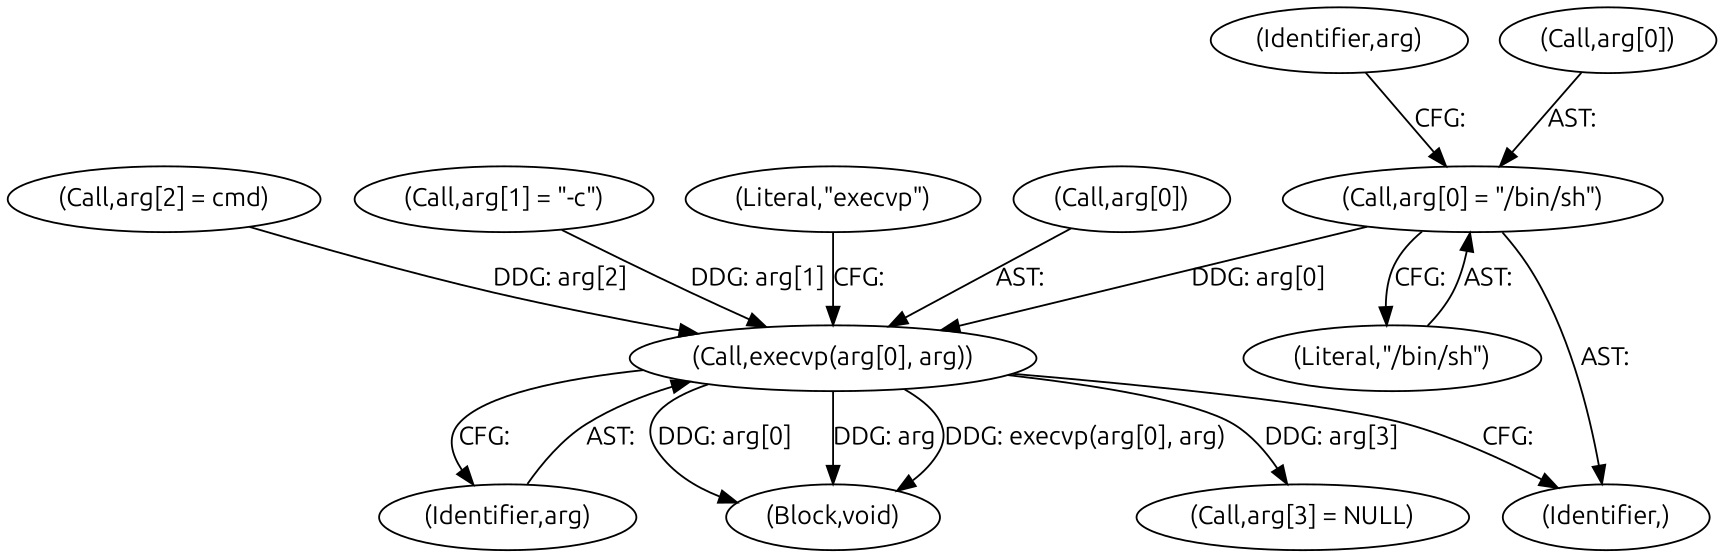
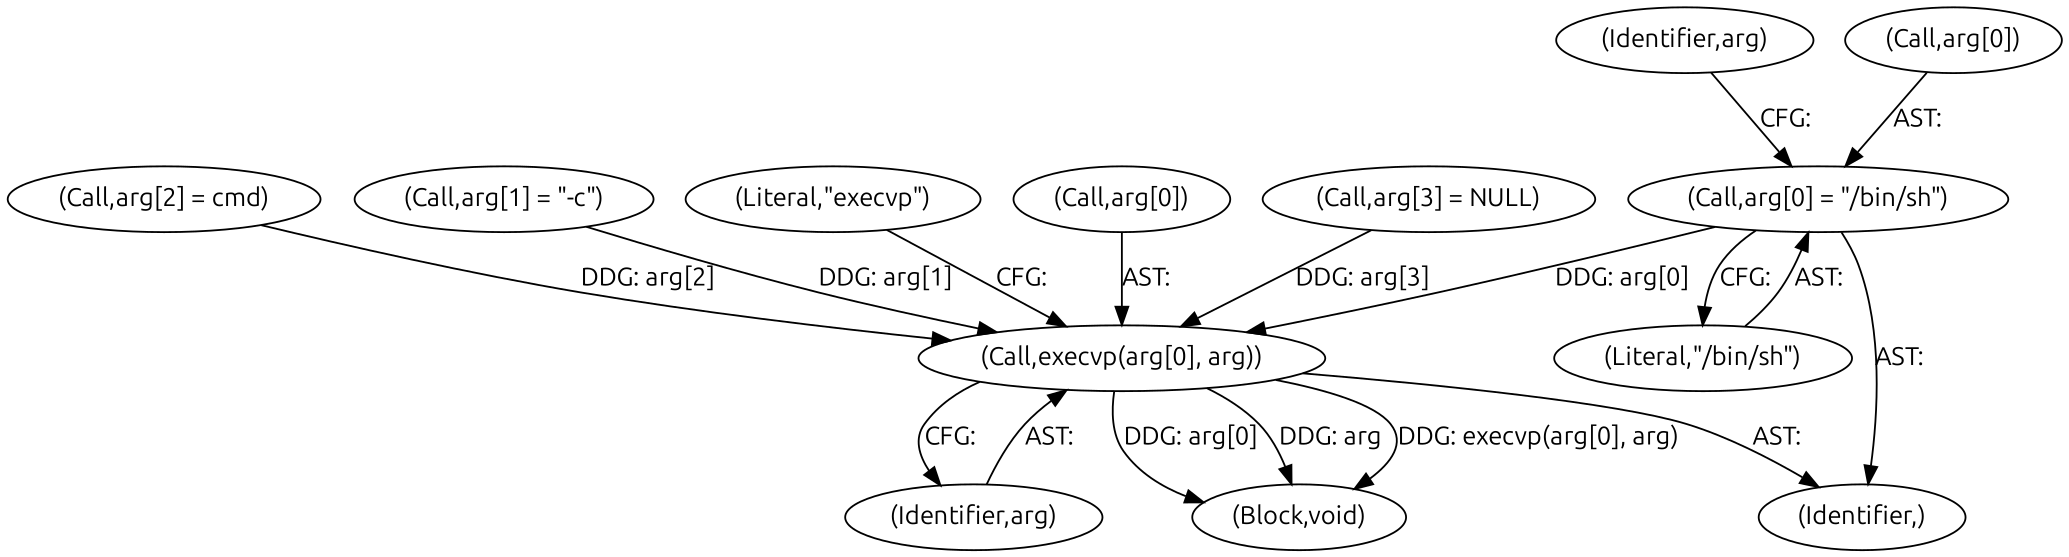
edge "(Call,execvp(arg[0], arg))" -> "(Call,arg[3] = NULL)": reversed
edge "(Call,execvp(arg[0], arg))" -> "(Identifier,)": label "CFG: " -> "AST: "
